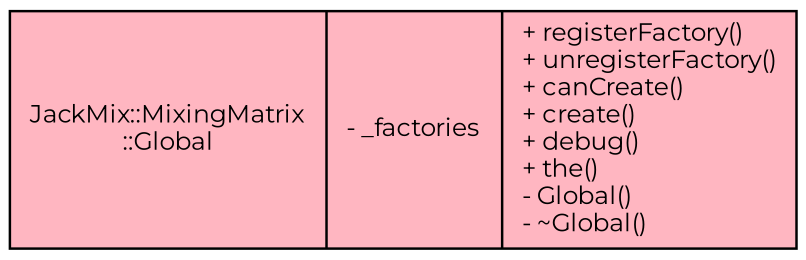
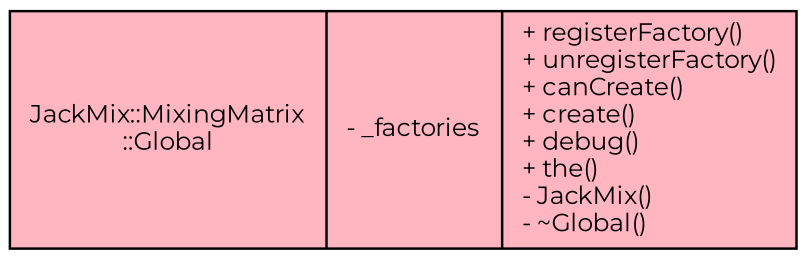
node "JackMix::MixingMatrix": text "- Global()" -> "- JackMix()"
